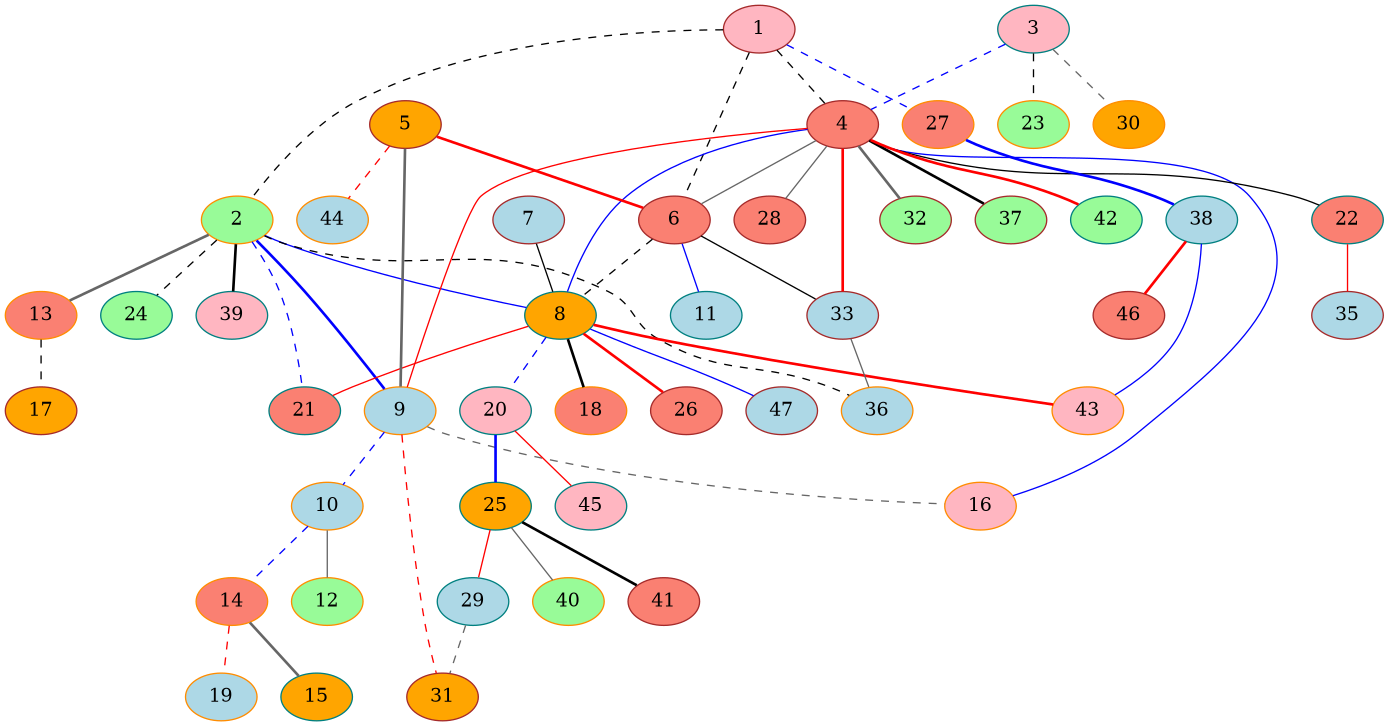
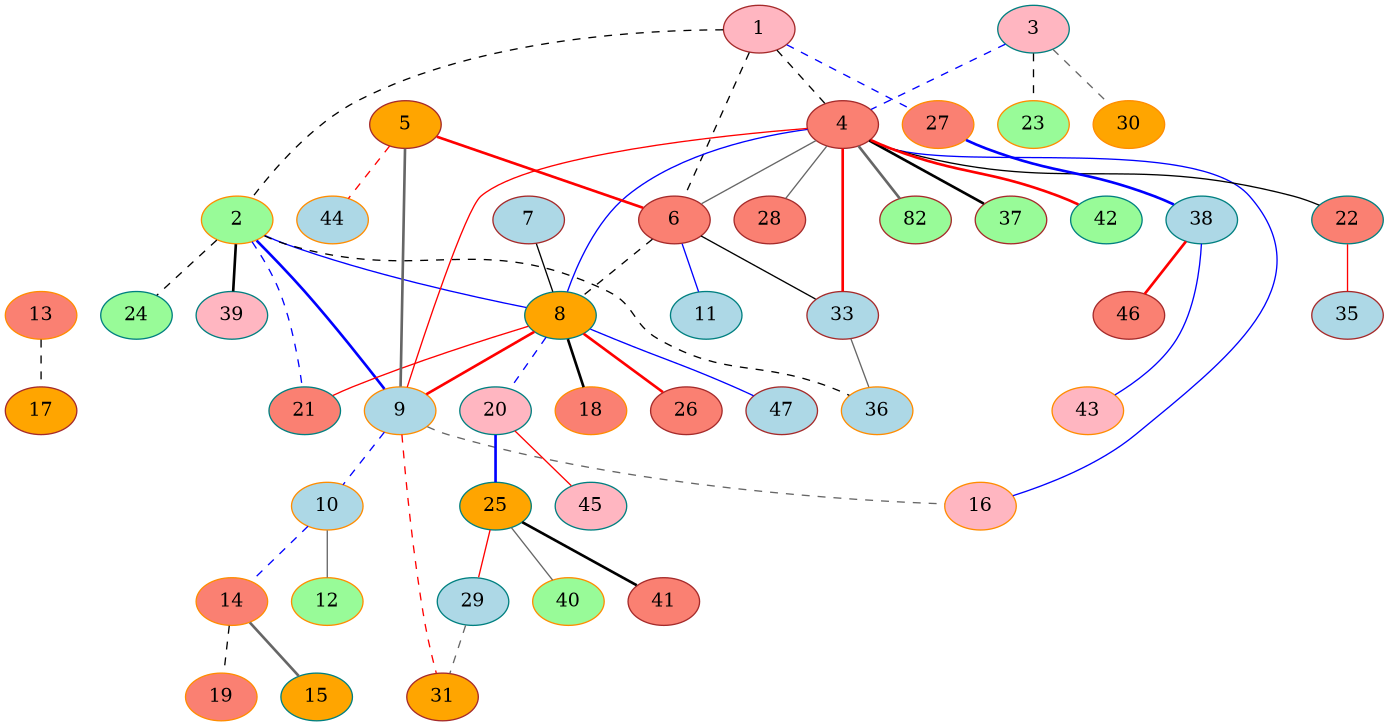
node "32": label "32" -> "82"
edge "2" -- "13": removed
edge "8" -- "43": now "8" -- "9"
edge "14" -- "19": color red -> black
node "19": fillcolor lightblue -> salmon
